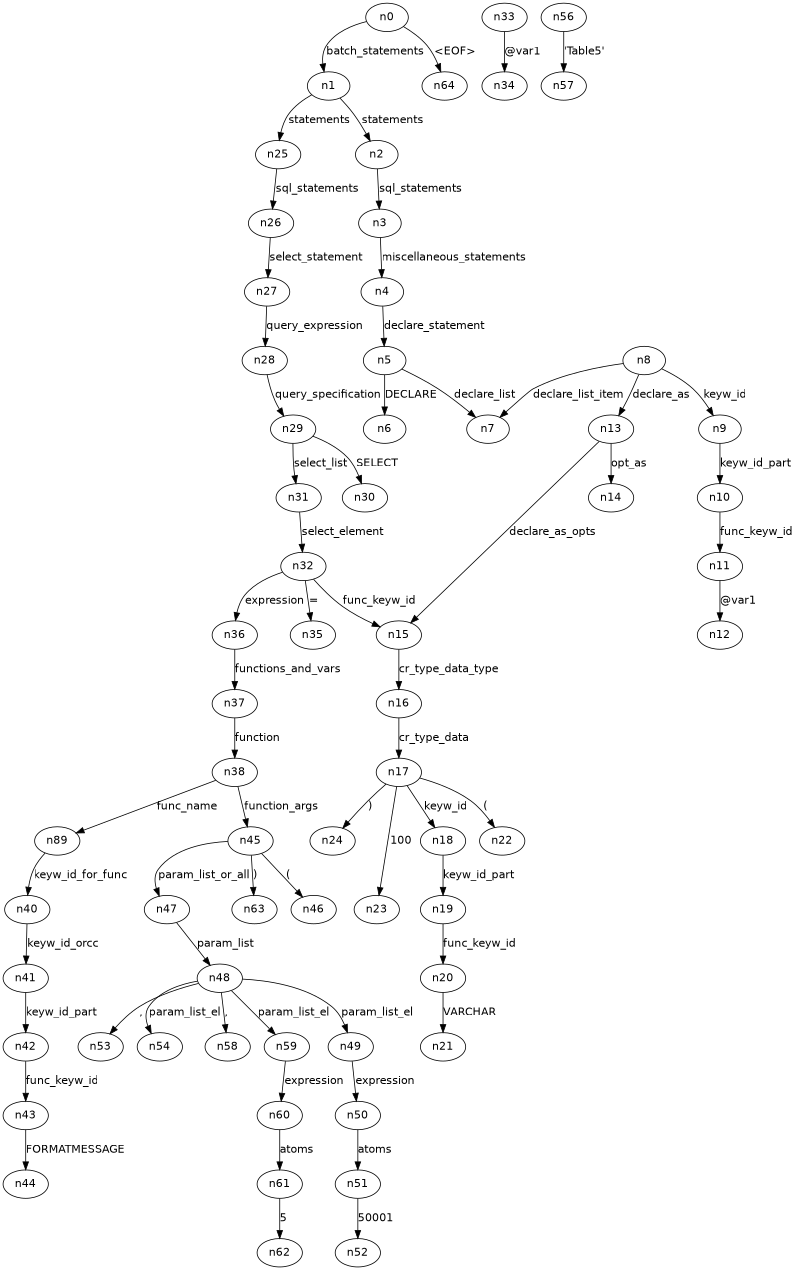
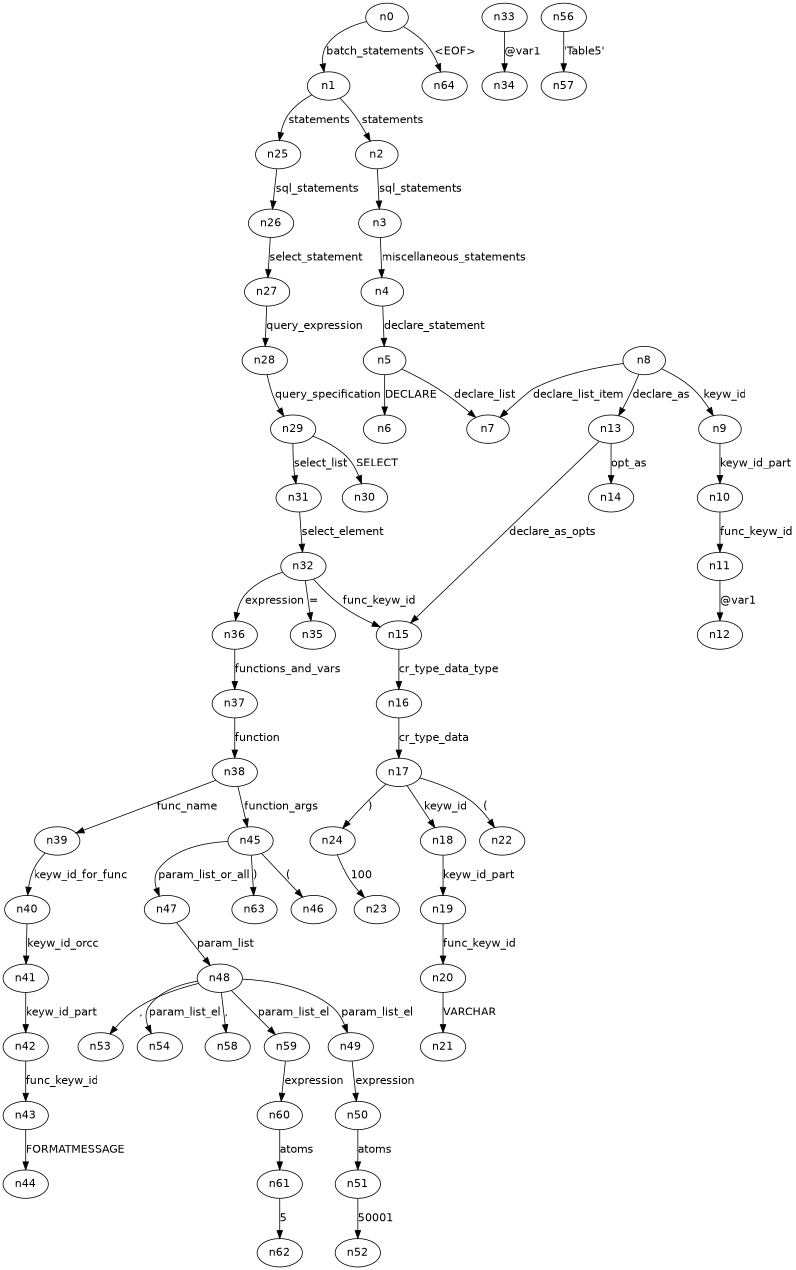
edge "n17" -> "n23": now "n24" -> "n23"
node "n89": label "n89" -> "n39"
